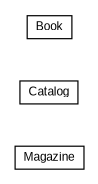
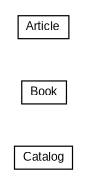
node "Article": added
node "Magazine": removed
